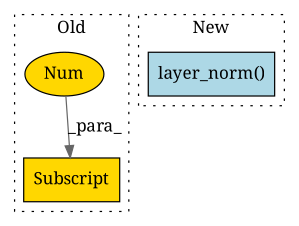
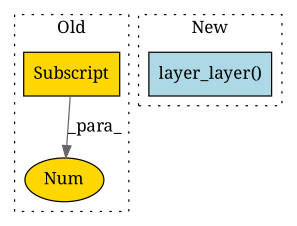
node "layer_norm()": label "layer_norm()" -> "layer_layer()"
edge "Num" -> "Subscript": reversed
